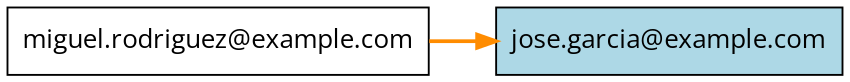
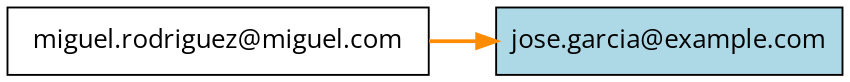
node "miguel.rodriguez@example.com": label "miguel.rodriguez@example.com" -> "miguel.rodriguez@miguel.com"
